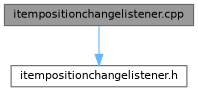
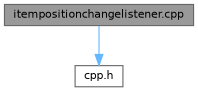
node "itempositionchangelistener.h": label "itempositionchangelistener.h" -> "cpp.h"
